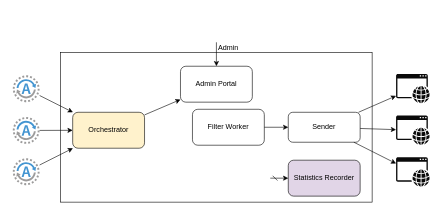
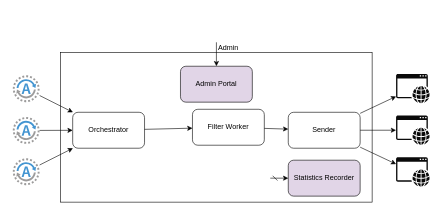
node "Admin Portal": fillcolor #ffffff -> #e1d5e7
edge "Orchestrator" -> "Admin Portal": now "Orchestrator" -> "Filter Worker"
node "Sender": size 72x30 -> 72x36
node "Orchestrator": fillcolor #fff2cc -> #ffffff
